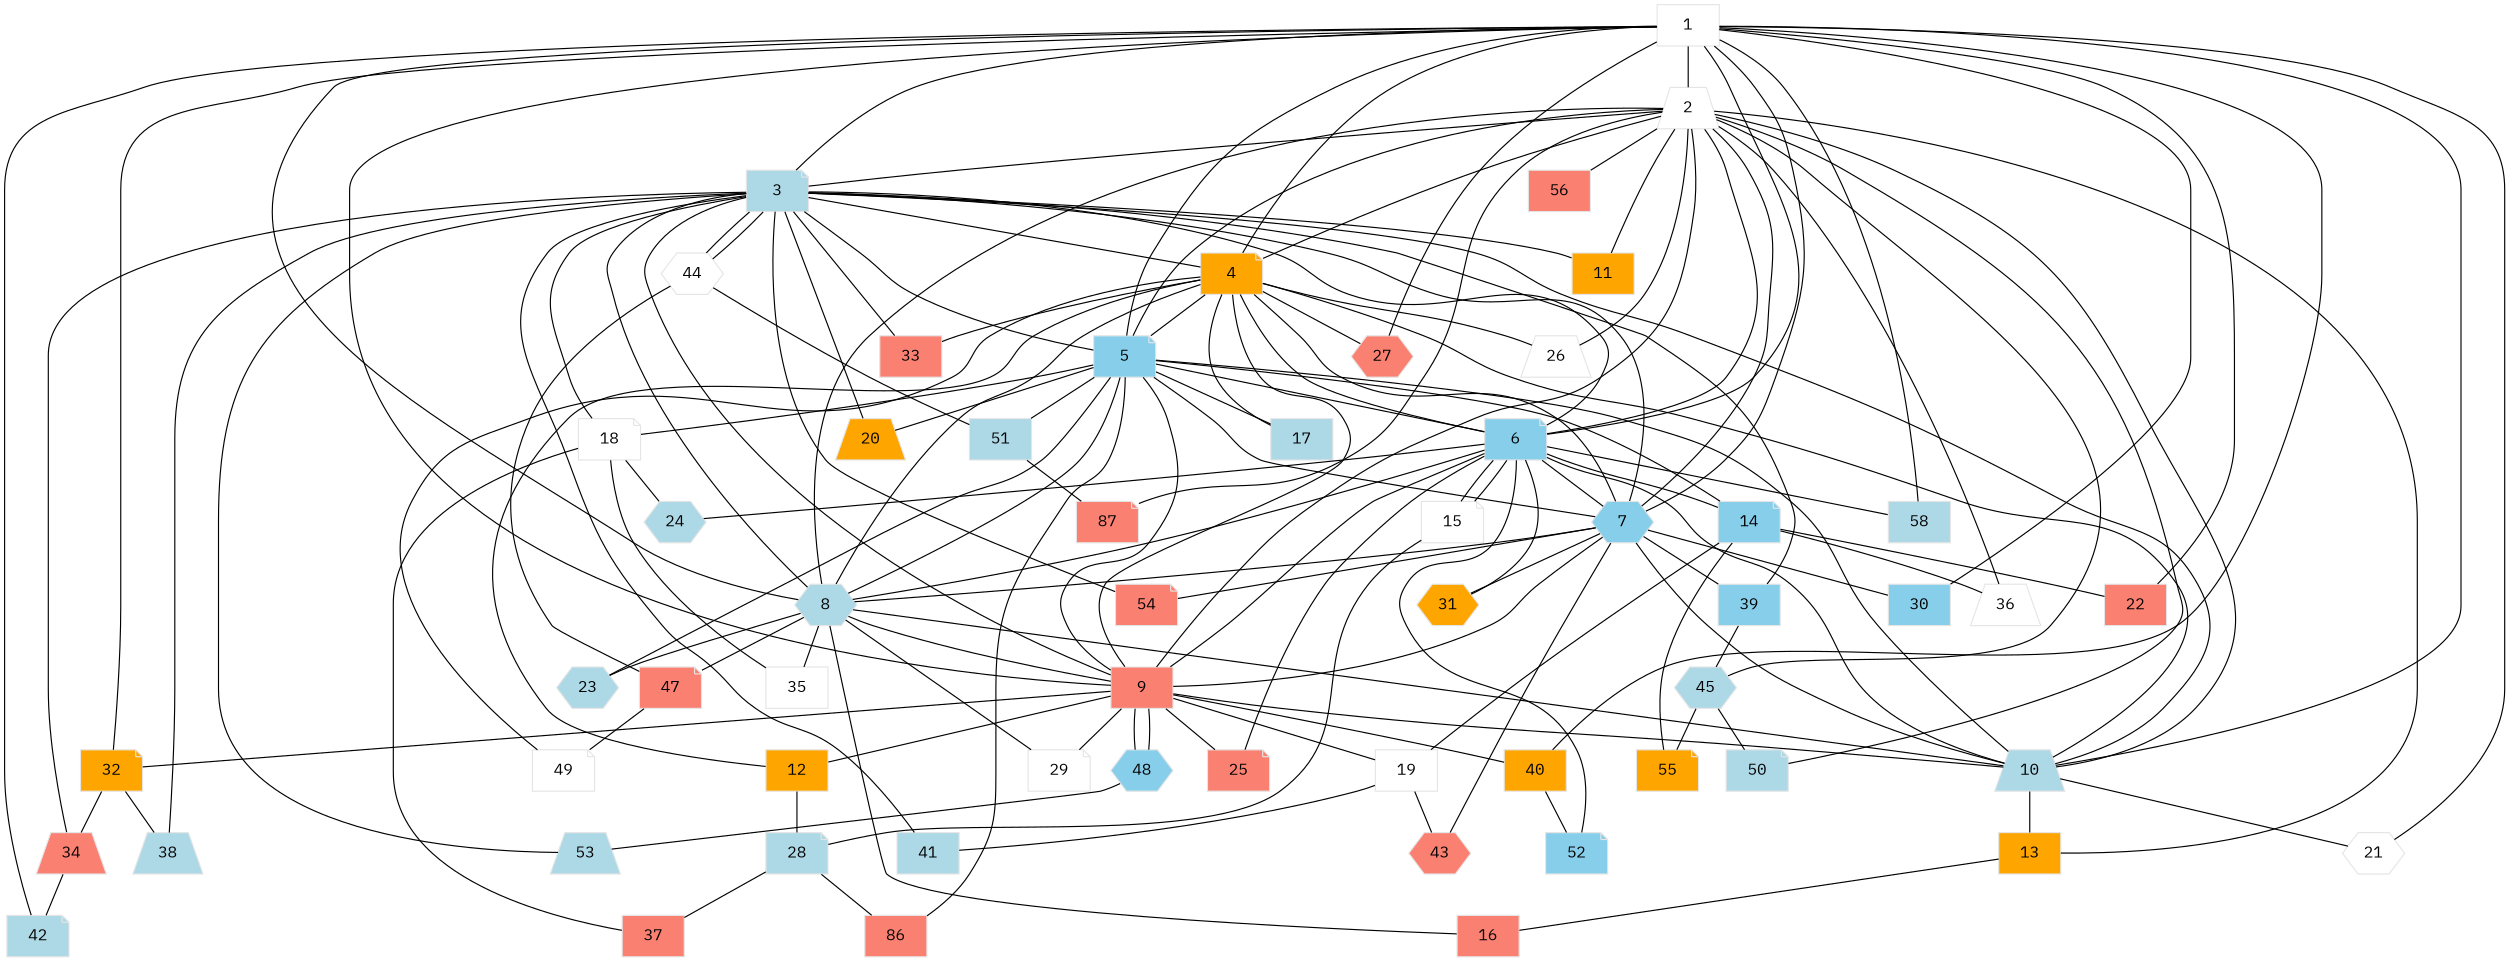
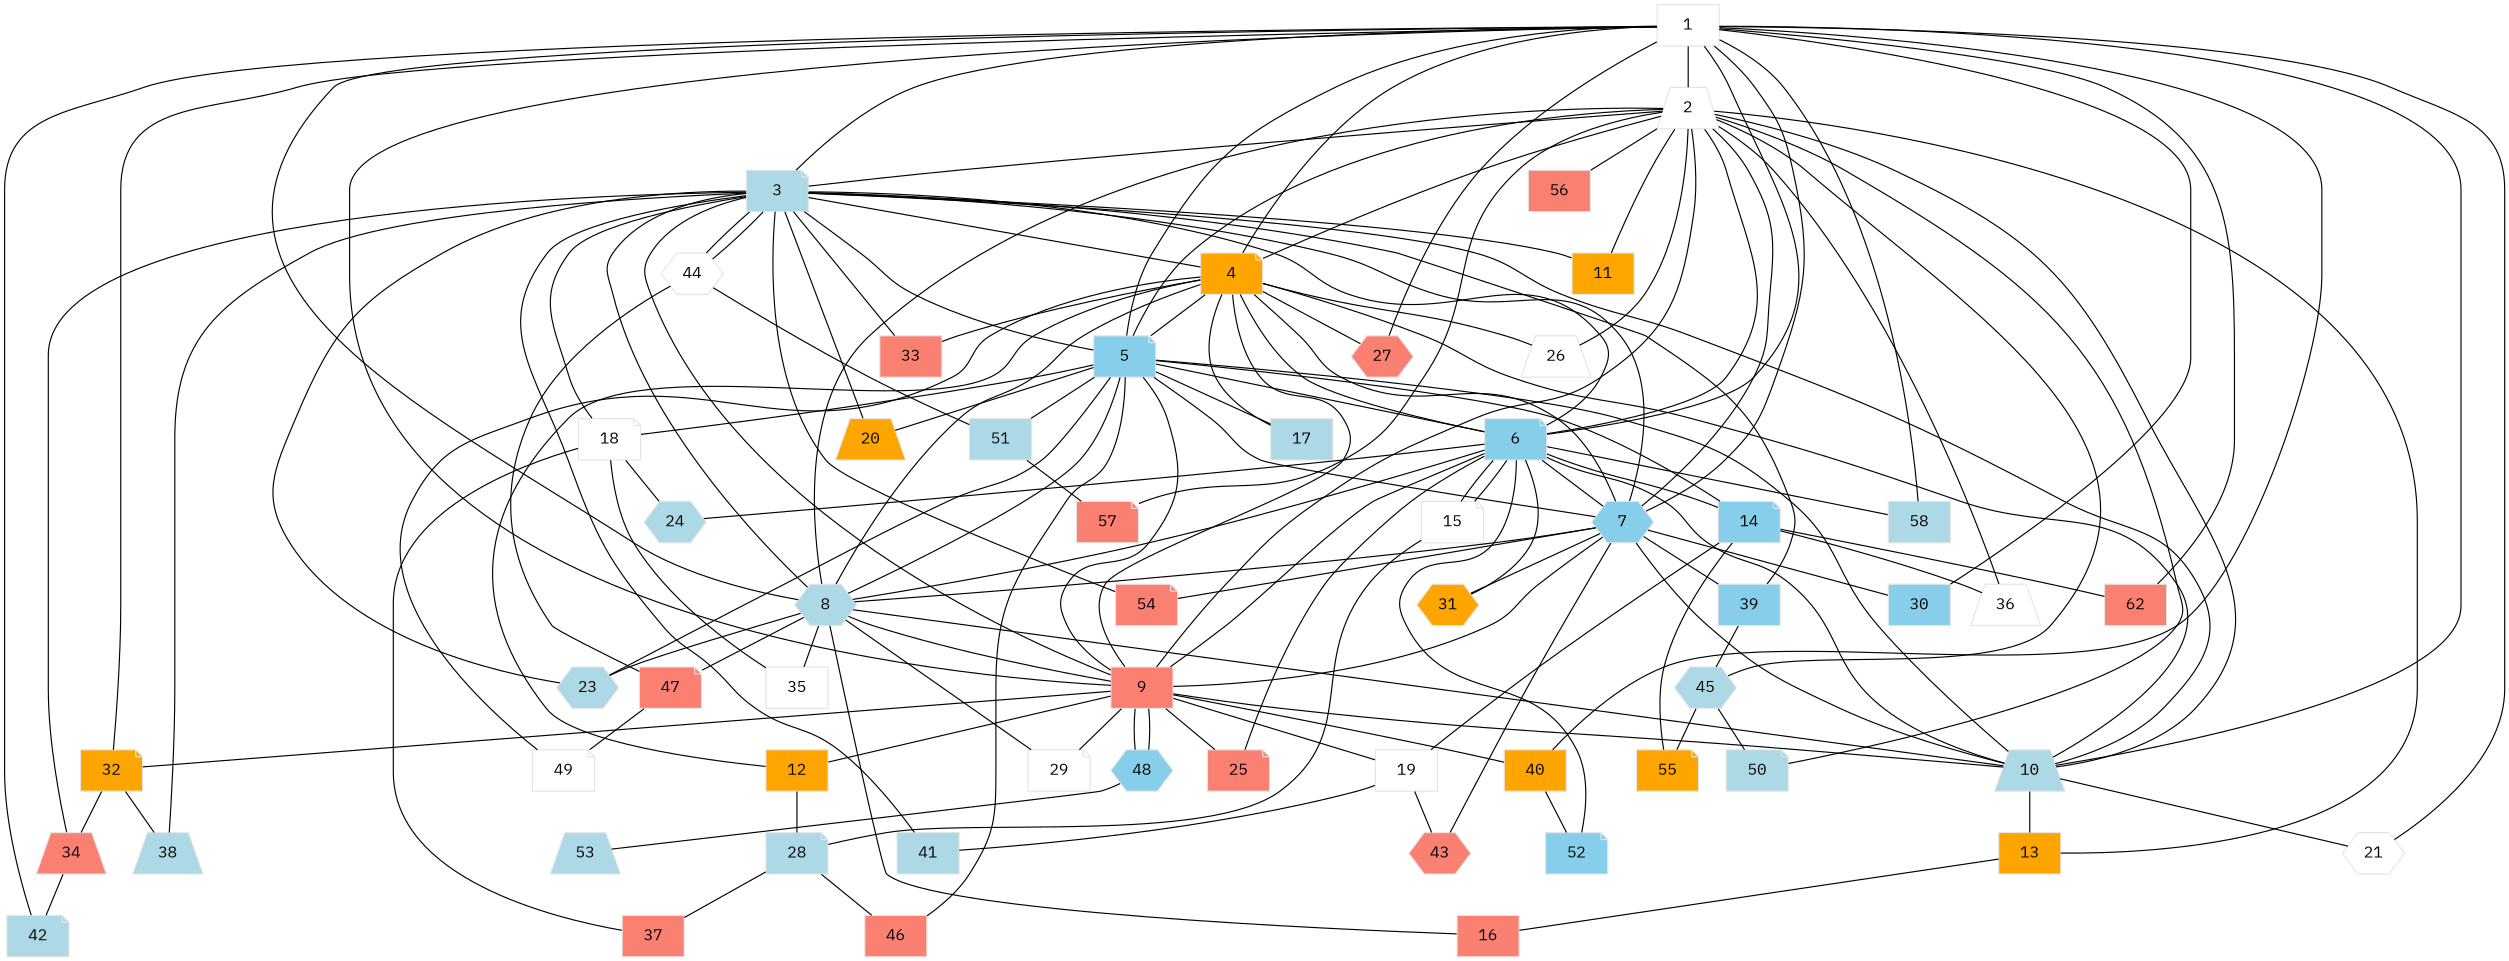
edge "3" -- "53": now "3" -- "23"
node "87": label "87" -> "57"
node "22": label "22" -> "62"
node "86": label "86" -> "46"
